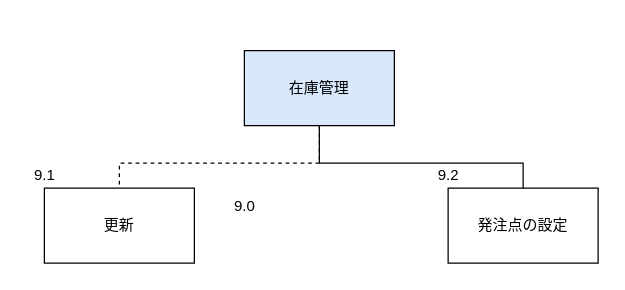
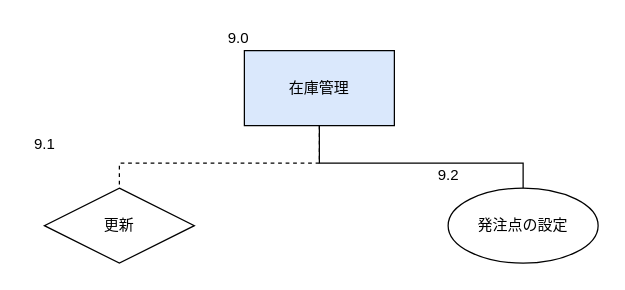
node "9.1": moved (44, 176) -> (44, 144)
node "9.0": moved (244, 207) -> (238, 38)
node "更新": shape rectangle -> diamond
node "発注点の設定": shape rectangle -> ellipse
